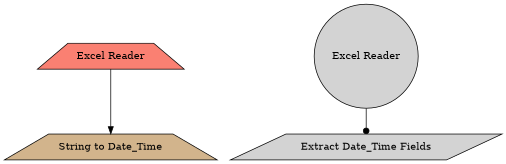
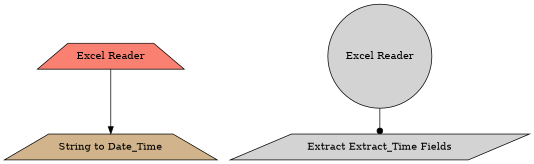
node "Extract Date_Time Fields": label "Extract Date_Time Fields" -> "Extract Extract_Time Fields"
